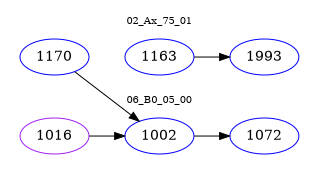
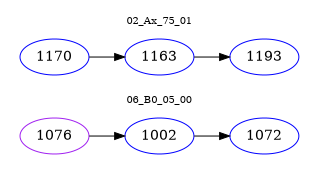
node "1993": label "1993" -> "1193"
edge "1170" -> "1002": now "1170" -> "1163"
node "1016": label "1016" -> "1076"
